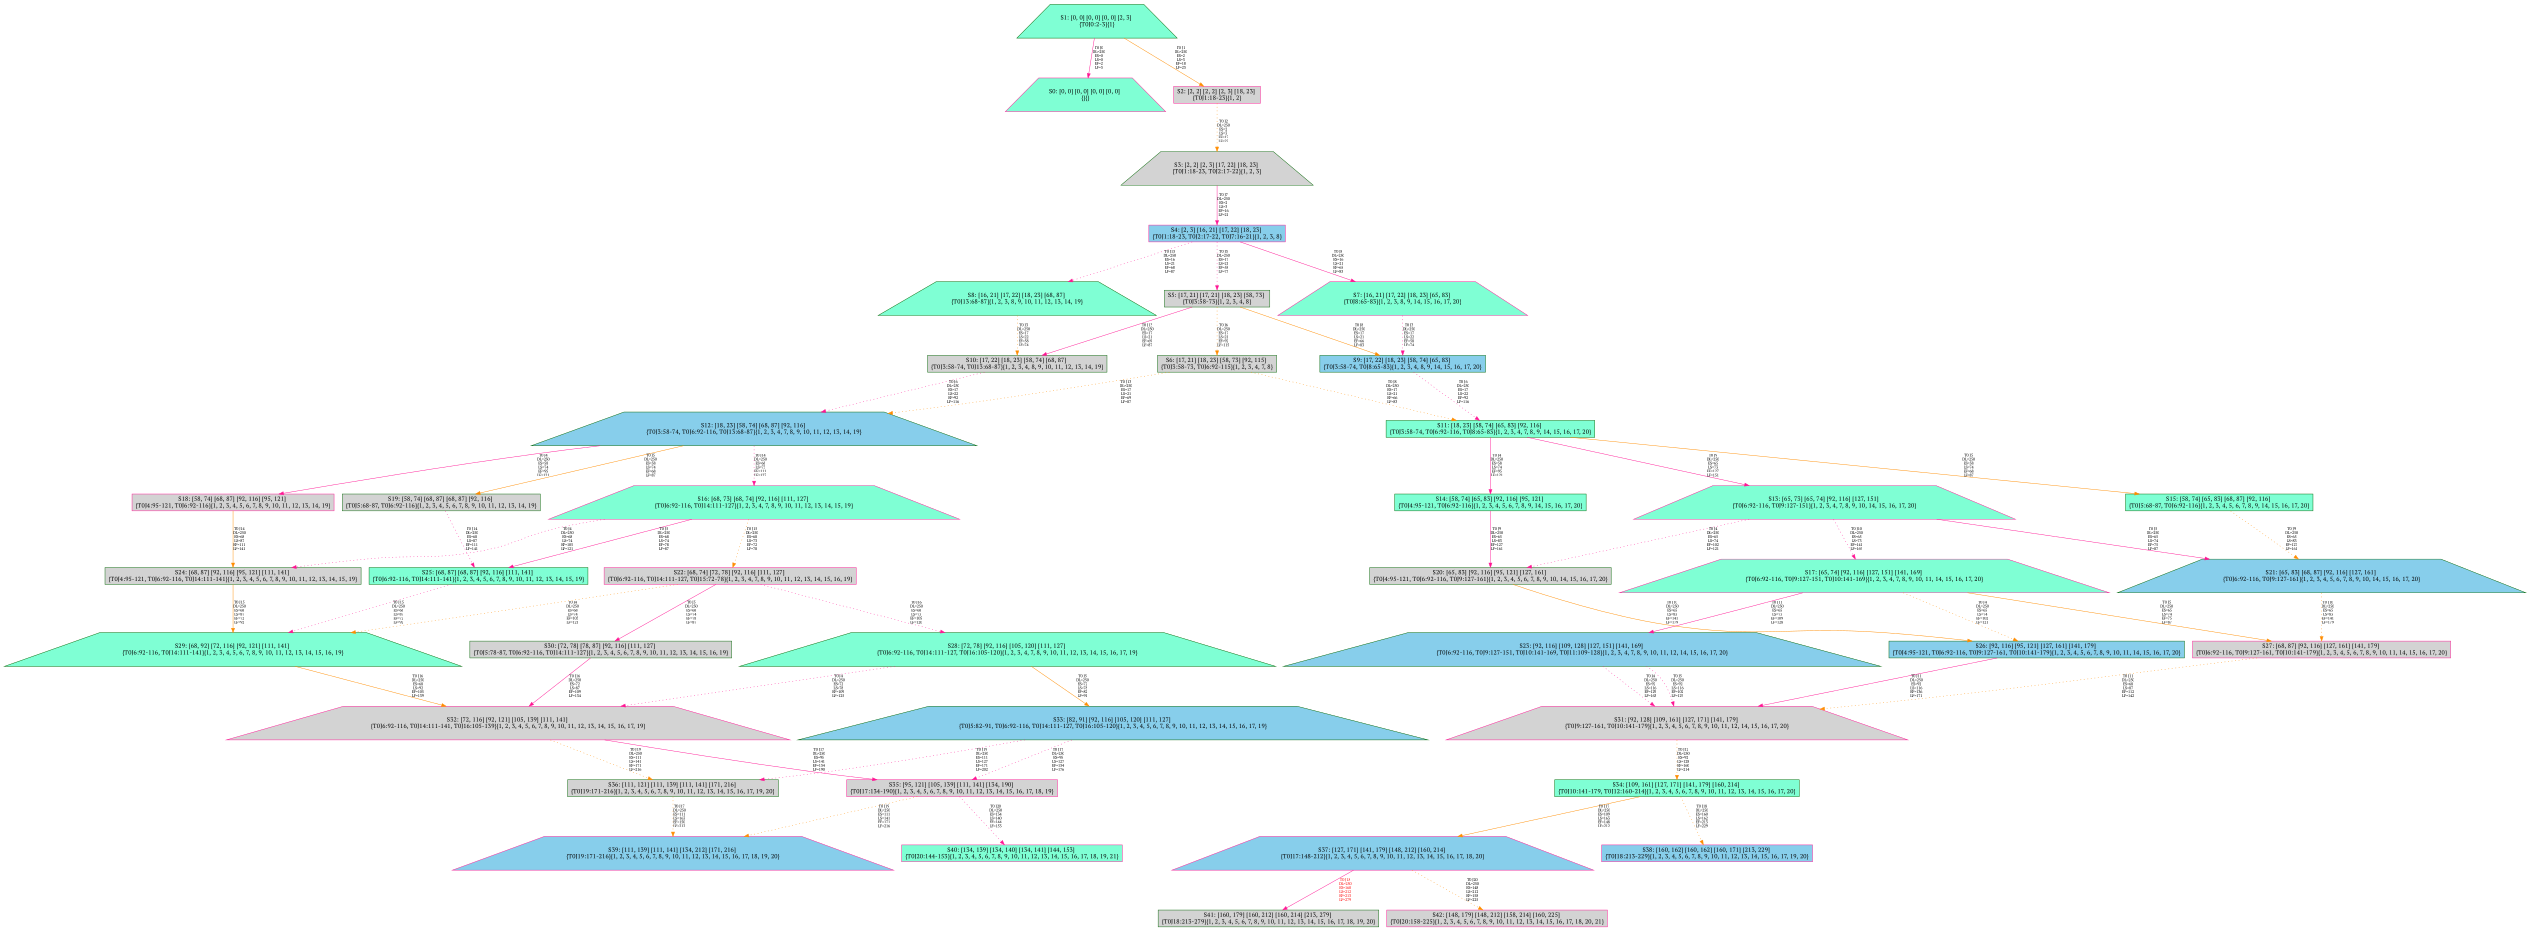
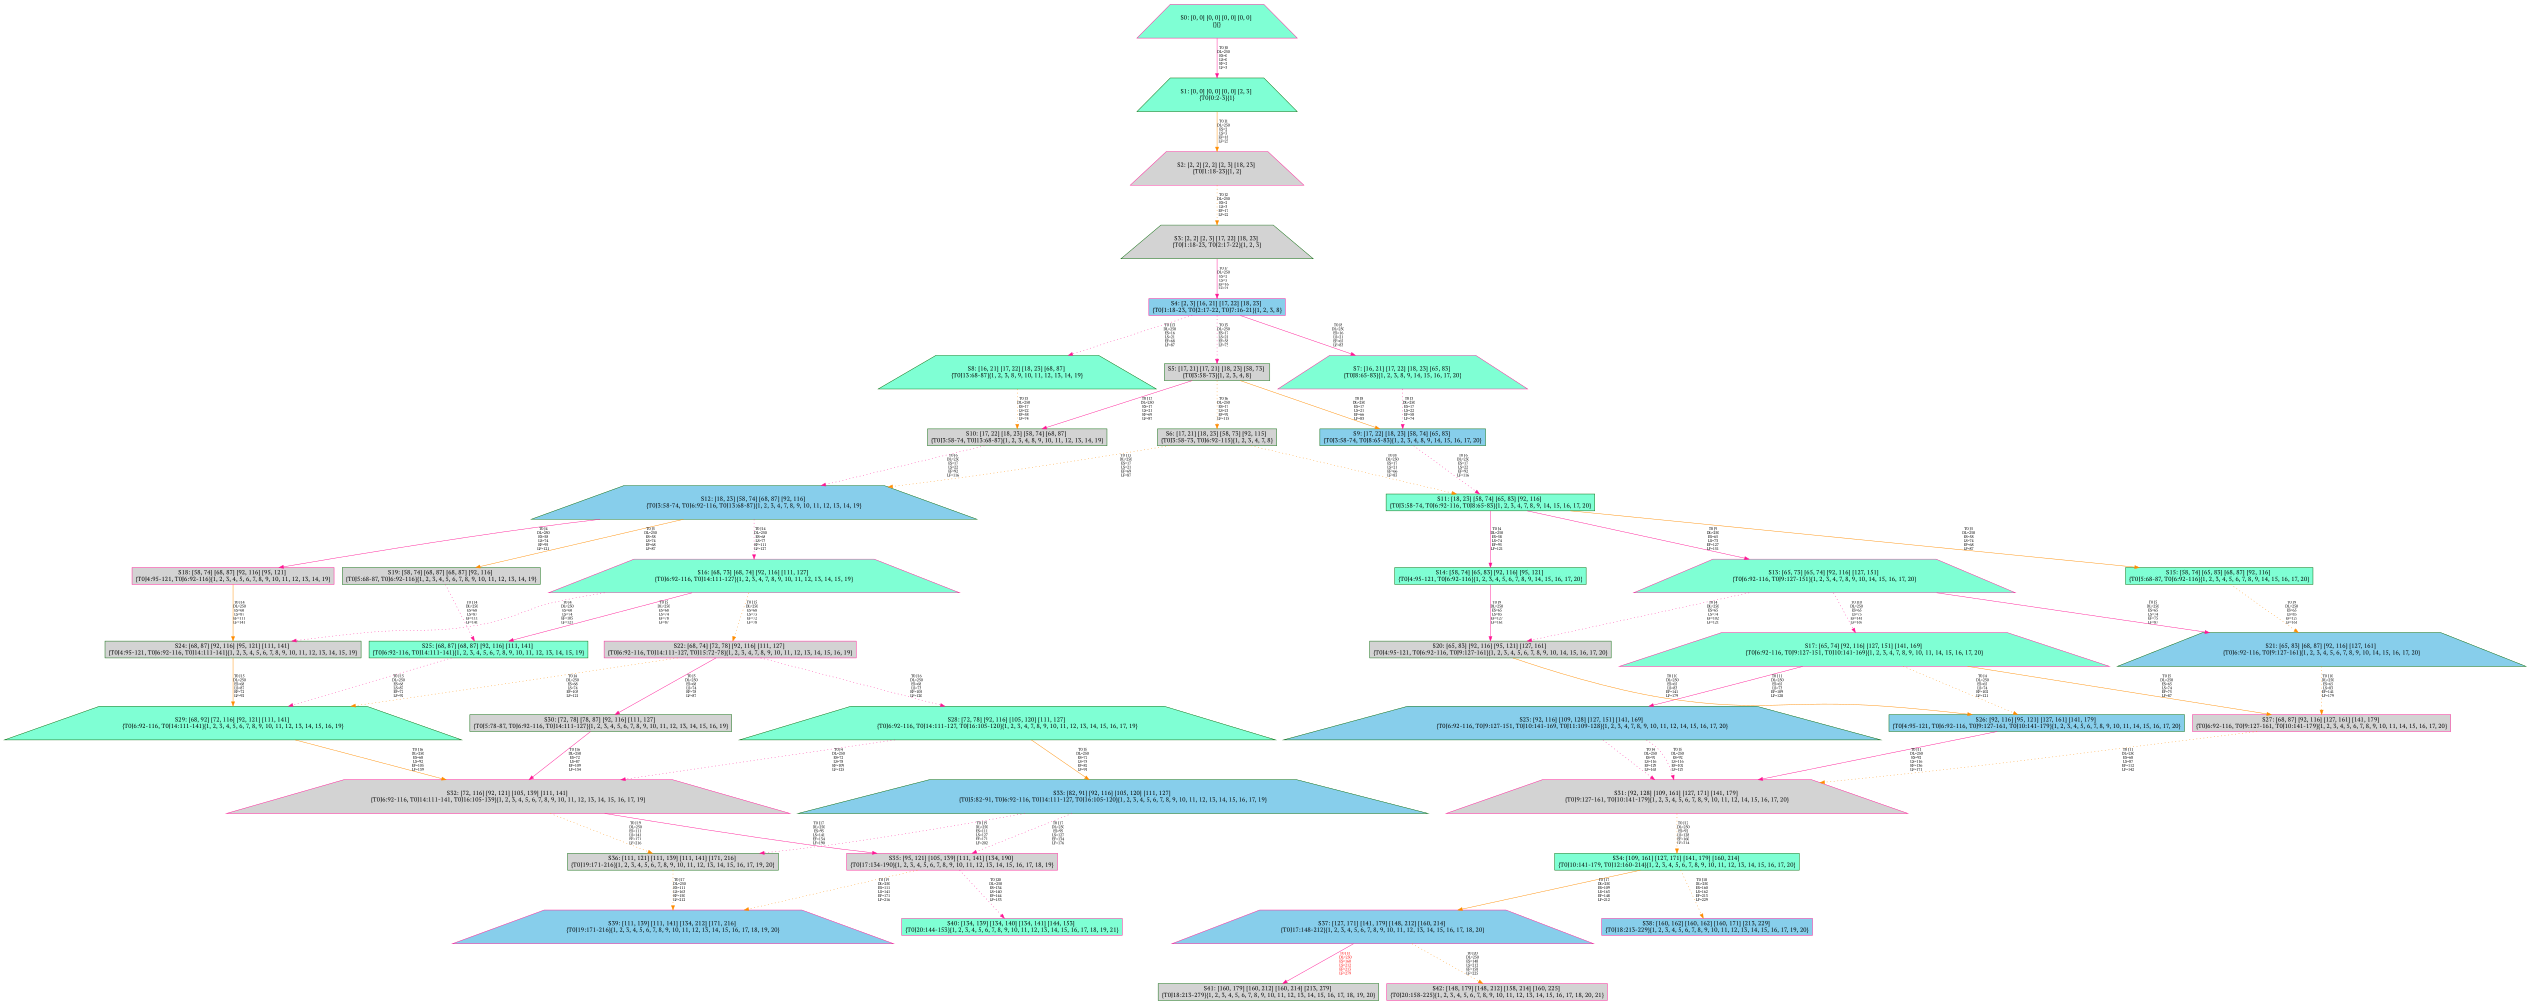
edge "S1: [0, 0] [0, 0] [0, 0] [2, 3] {T0J0:2-3}{1}" -> "S0: [0, 0] [0, 0] [0, 0] [0, 0] {}{}": reversed
node "S2: [2, 2] [2, 2] [2, 3] [18, 23] {T0J1:18-23}{1, 2}": shape box -> trapezium
